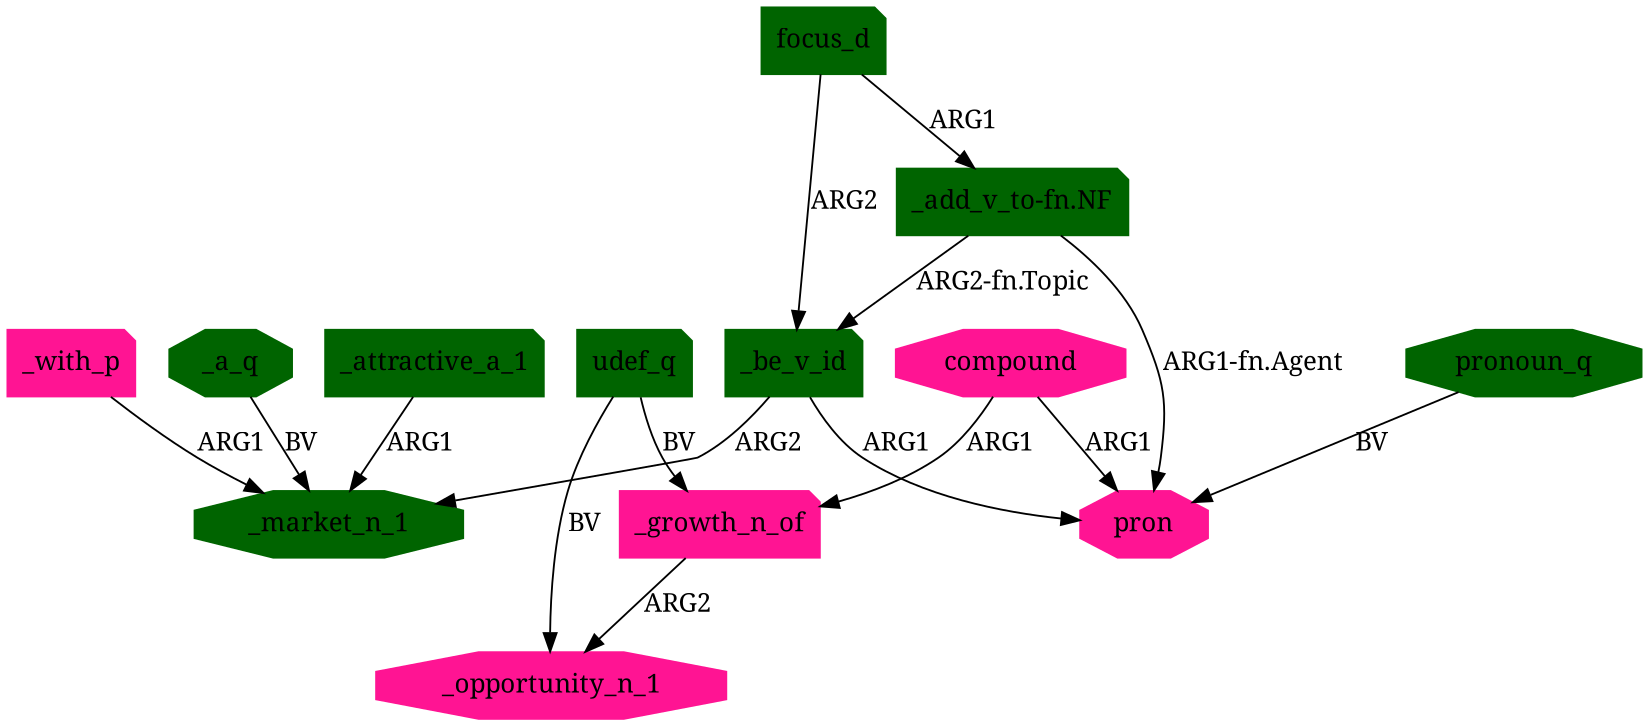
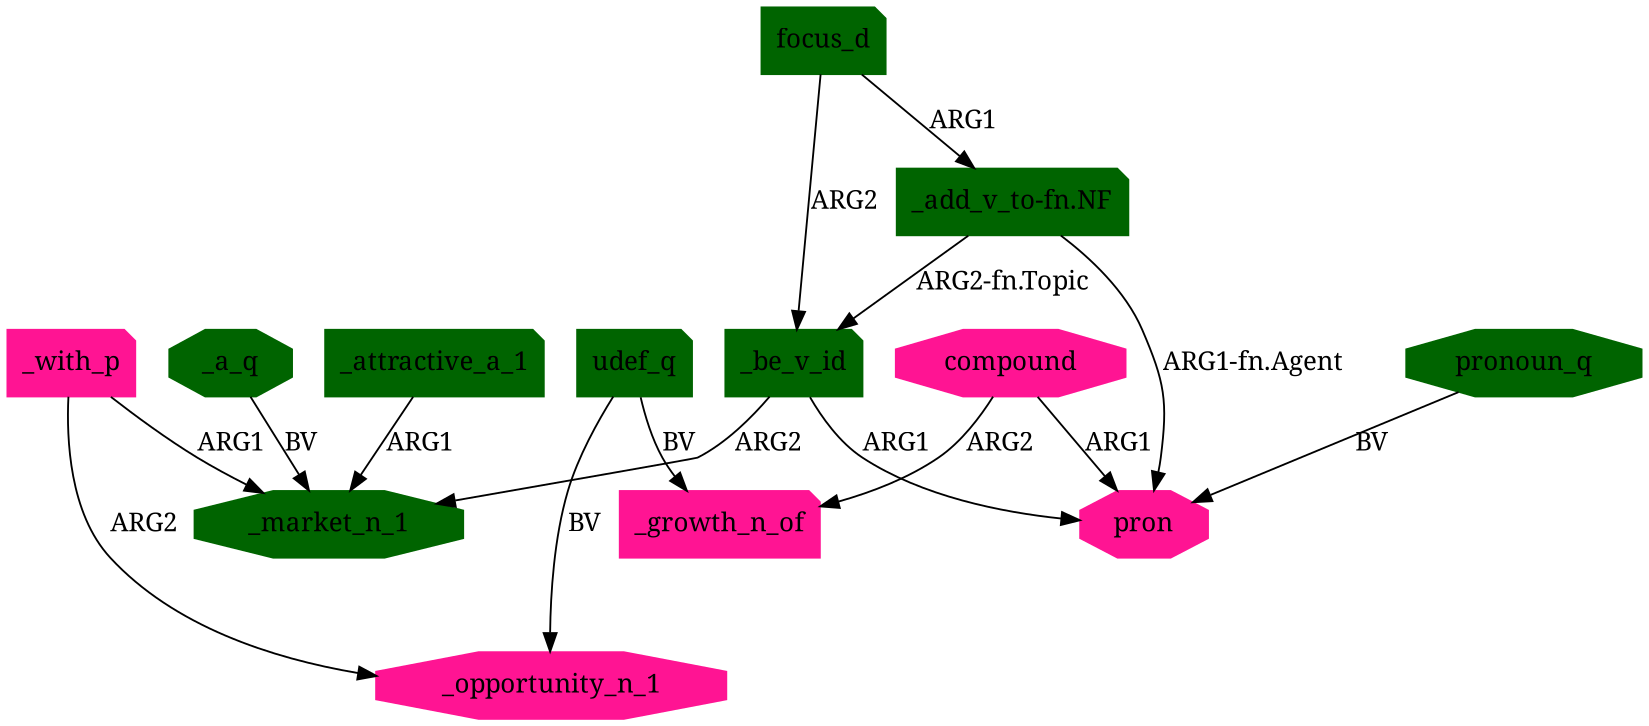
edge "compound" -> "_growth_n_of": label "ARG1" -> "ARG2"
edge "_growth_n_of" -> "_opportunity_n_1": now "_with_p" -> "_opportunity_n_1"
